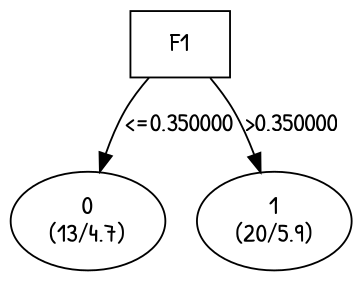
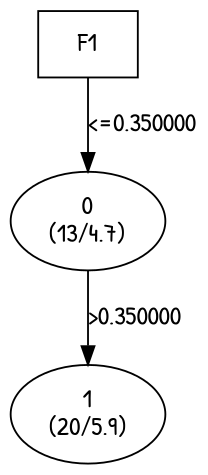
edge "F1" -> "1 (20/5.9)": now "0 (13/4.7)" -> "1 (20/5.9)"
